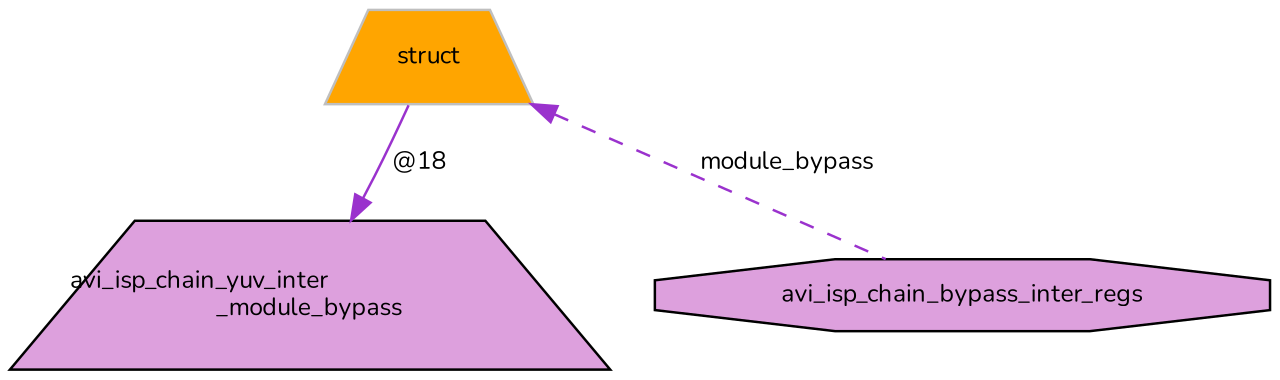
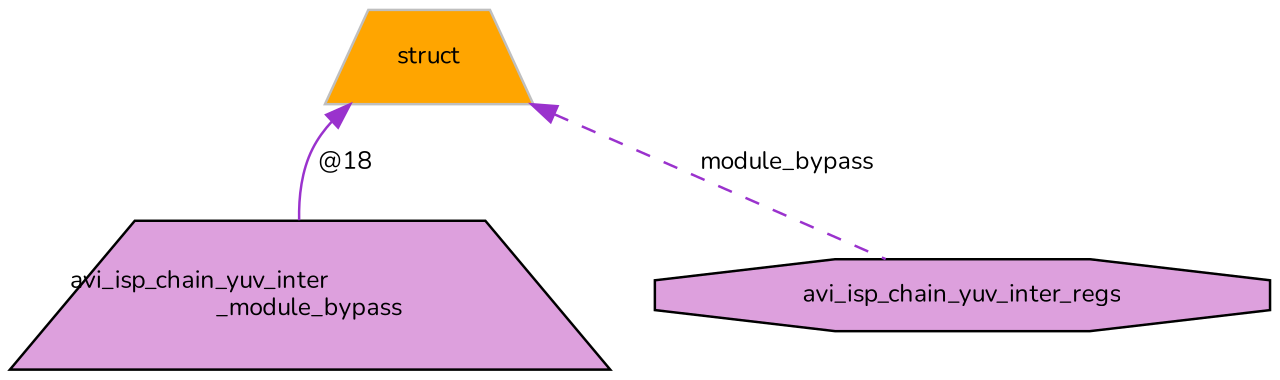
edge "struct" -> "avi_isp_chain_yuv_inter _module_bypass": reversed
node "avi_isp_chain_bypass_inter_regs": label "avi_isp_chain_bypass_inter_regs" -> "avi_isp_chain_yuv_inter_regs"
